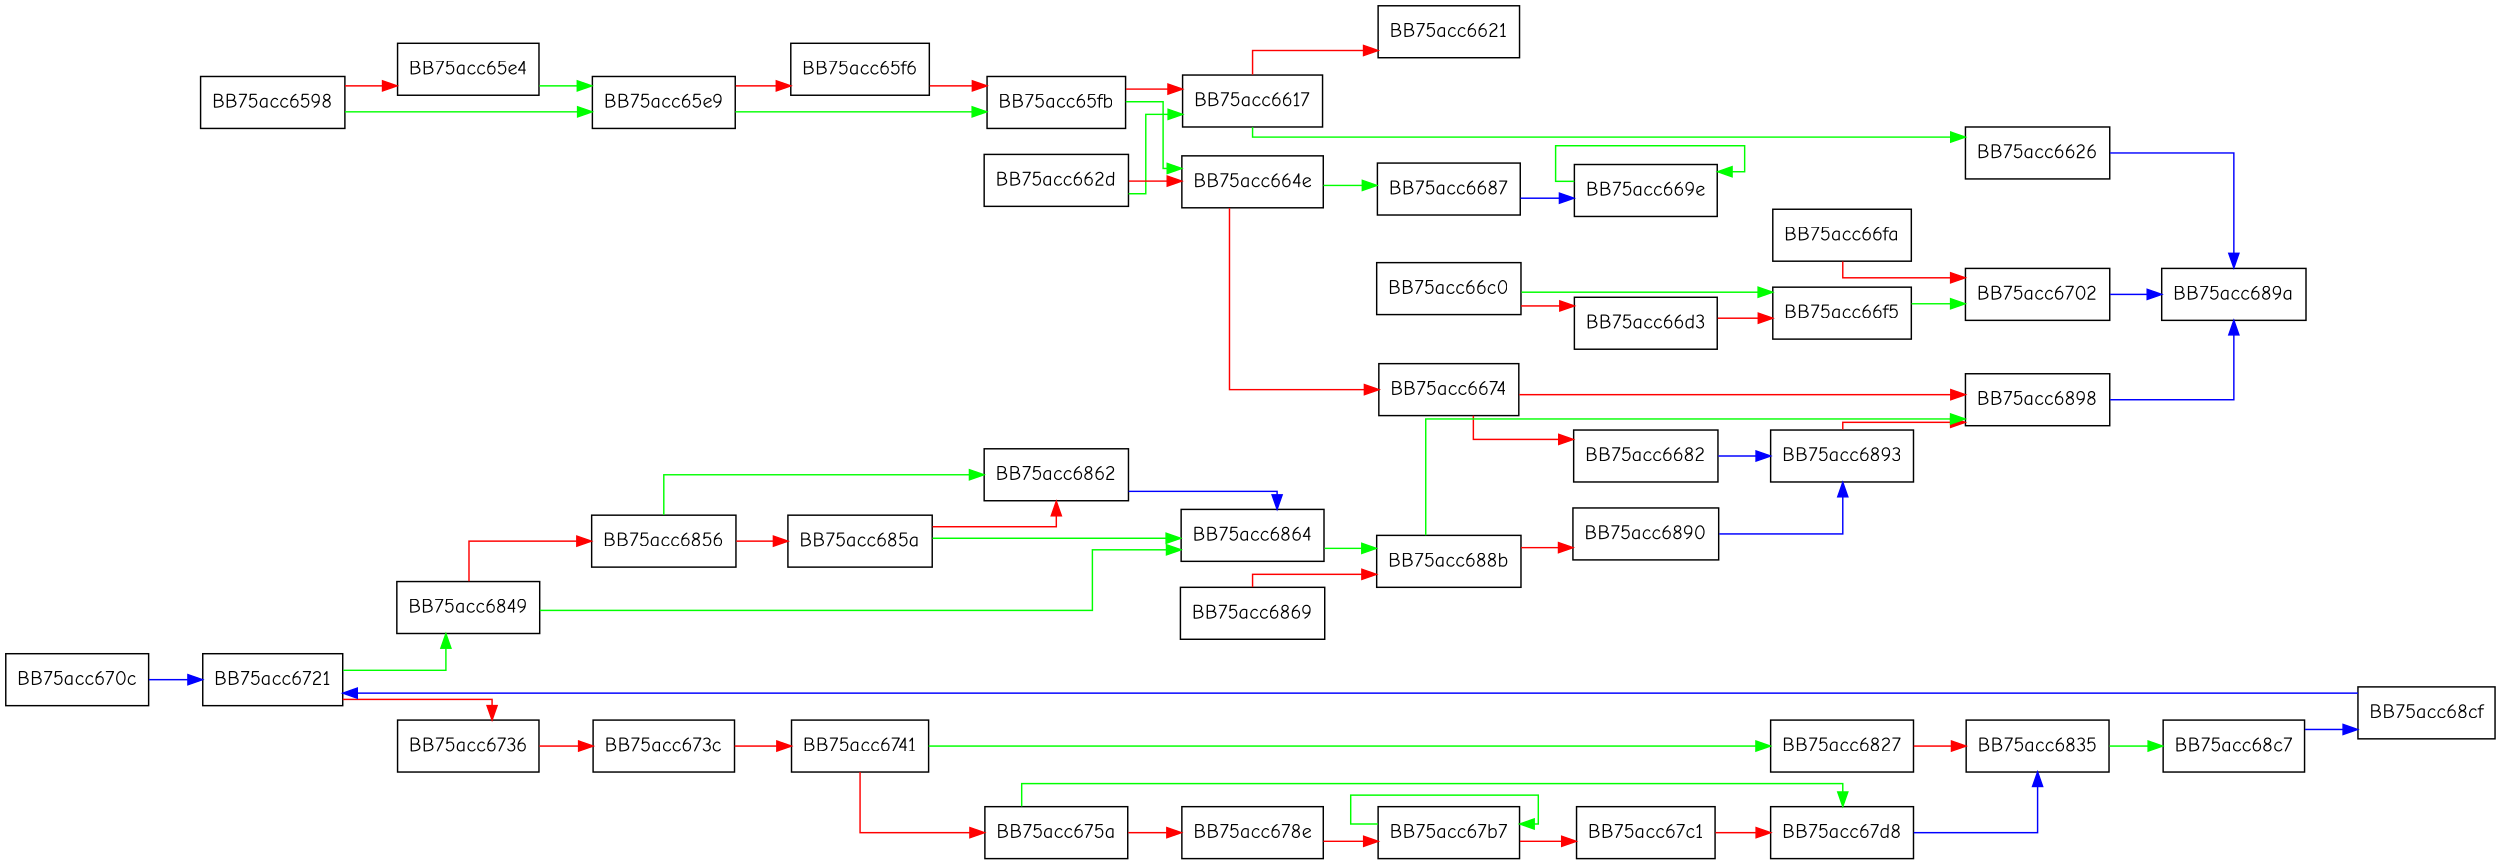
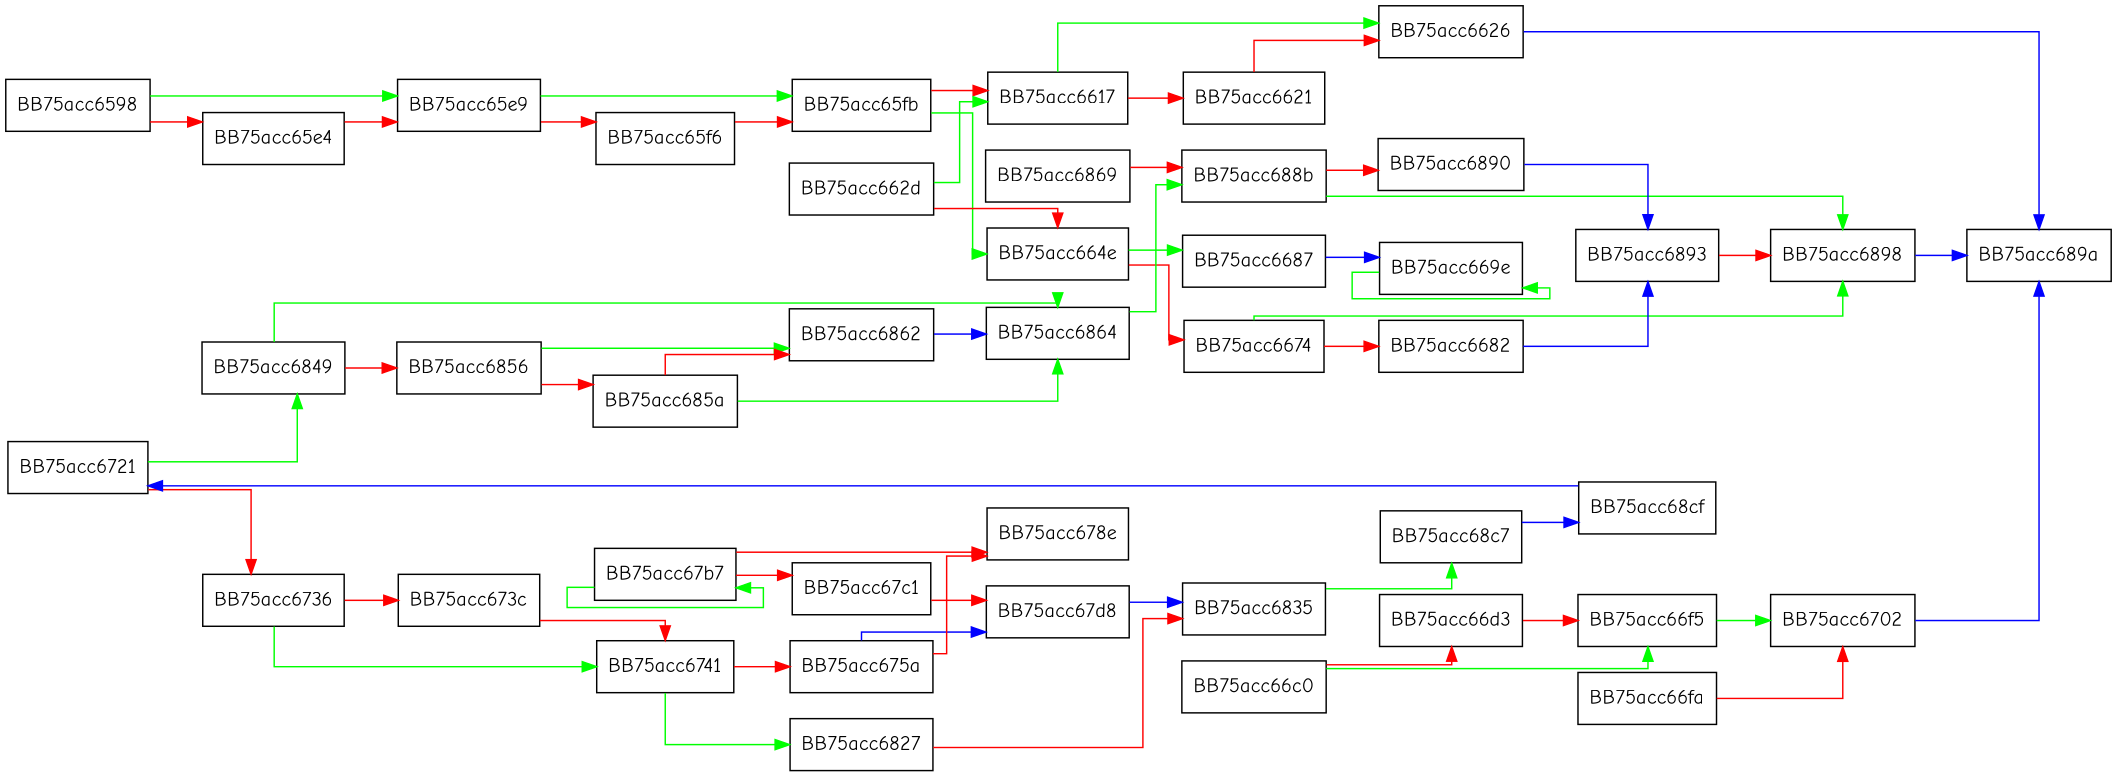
edge "BB75acc6621" -> "BB75acc6626": added
edge "BB75acc65e4" -> "BB75acc65e9": color green -> red
edge "BB75acc6674" -> "BB75acc6898": color red -> green
edge "BB75acc6736" -> "BB75acc6741": added
node "BB75acc670c": removed
edge "BB75acc675a" -> "BB75acc67d8": color green -> blue
edge "BB75acc678e" -> "BB75acc67b7": reversed
